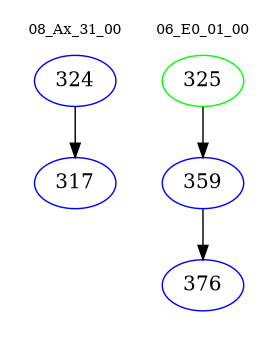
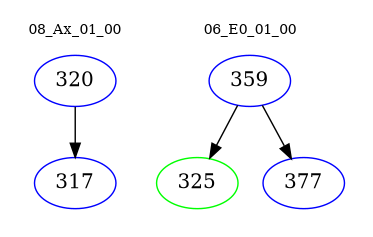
cluster "08_Ax_31_00": label "08_Ax_31_00" -> "08_Ax_01_00"
node "324": label "324" -> "320"
edge "325" -> "359": reversed
node "376": label "376" -> "377"
